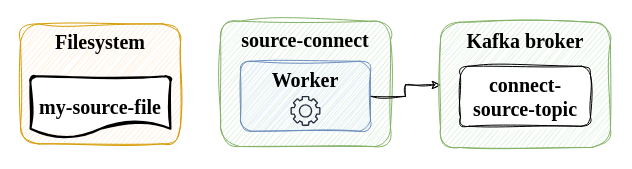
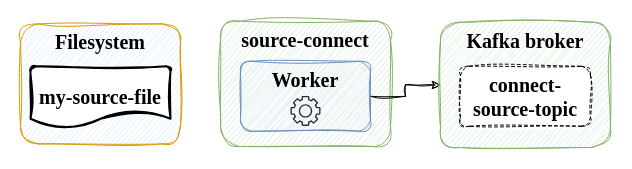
node "Filesystem": fillcolor #ffe6cc -> #dae8fc
node "connect-source-topic": style solid -> dashed
node "my-source-file": moved (101, 106) -> (101, 96)
